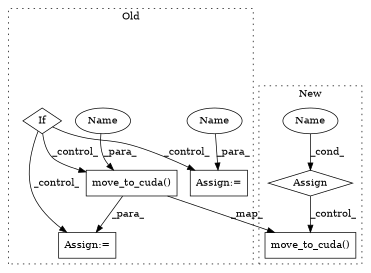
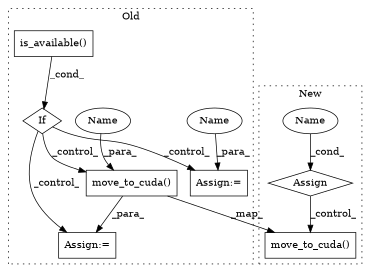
node "is_available()": added
